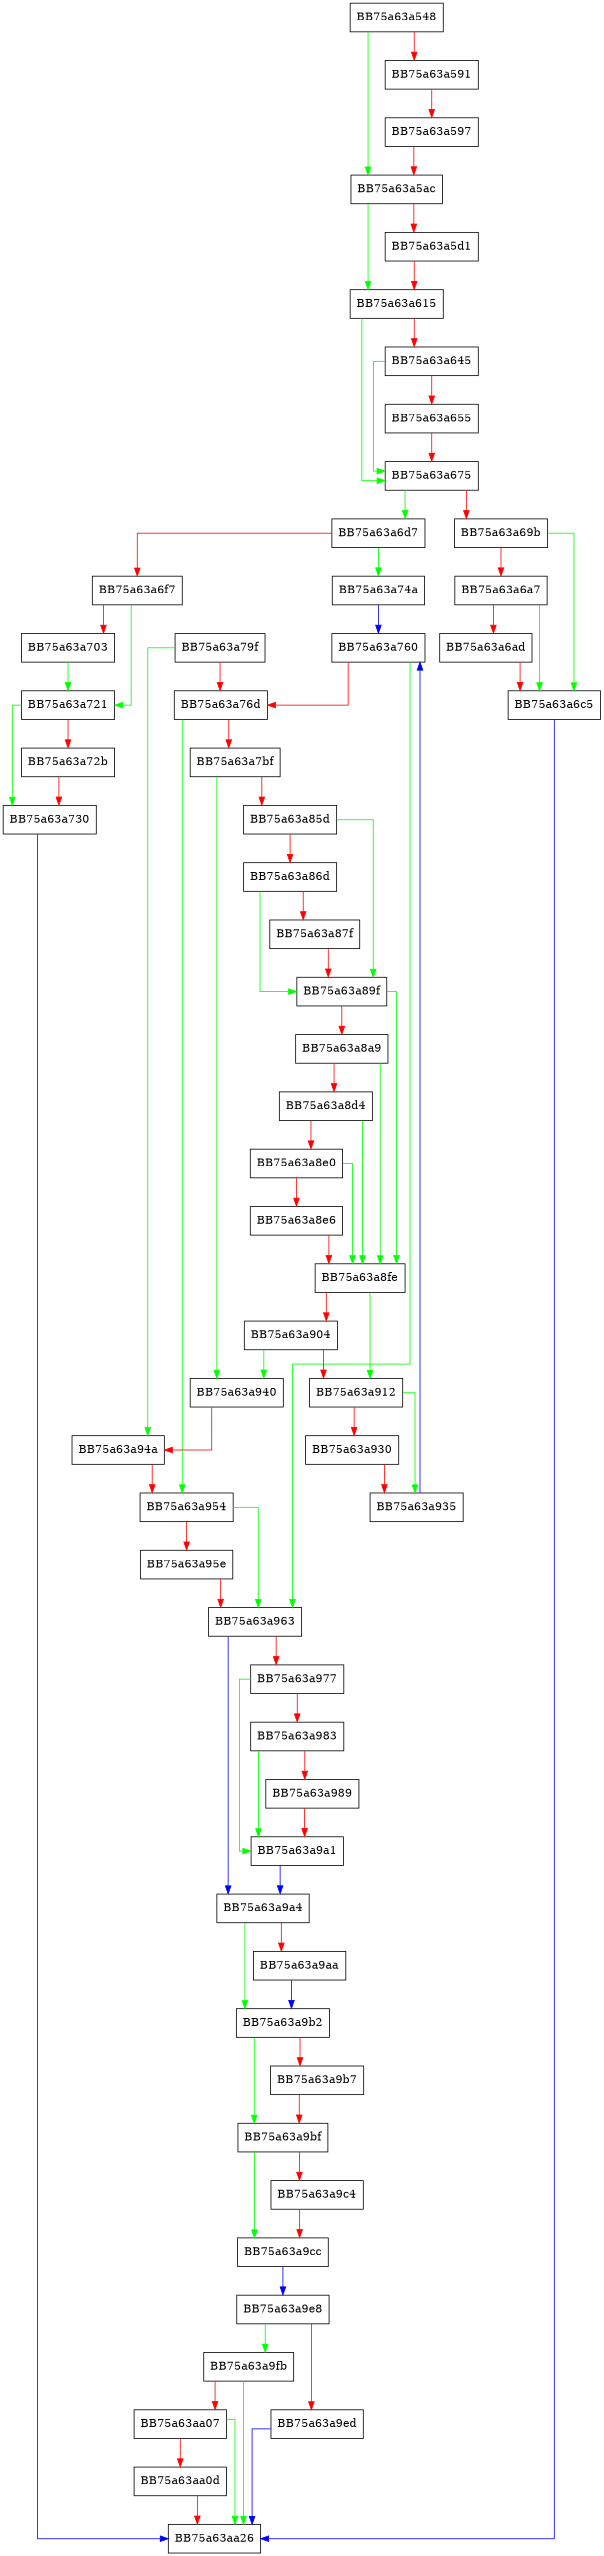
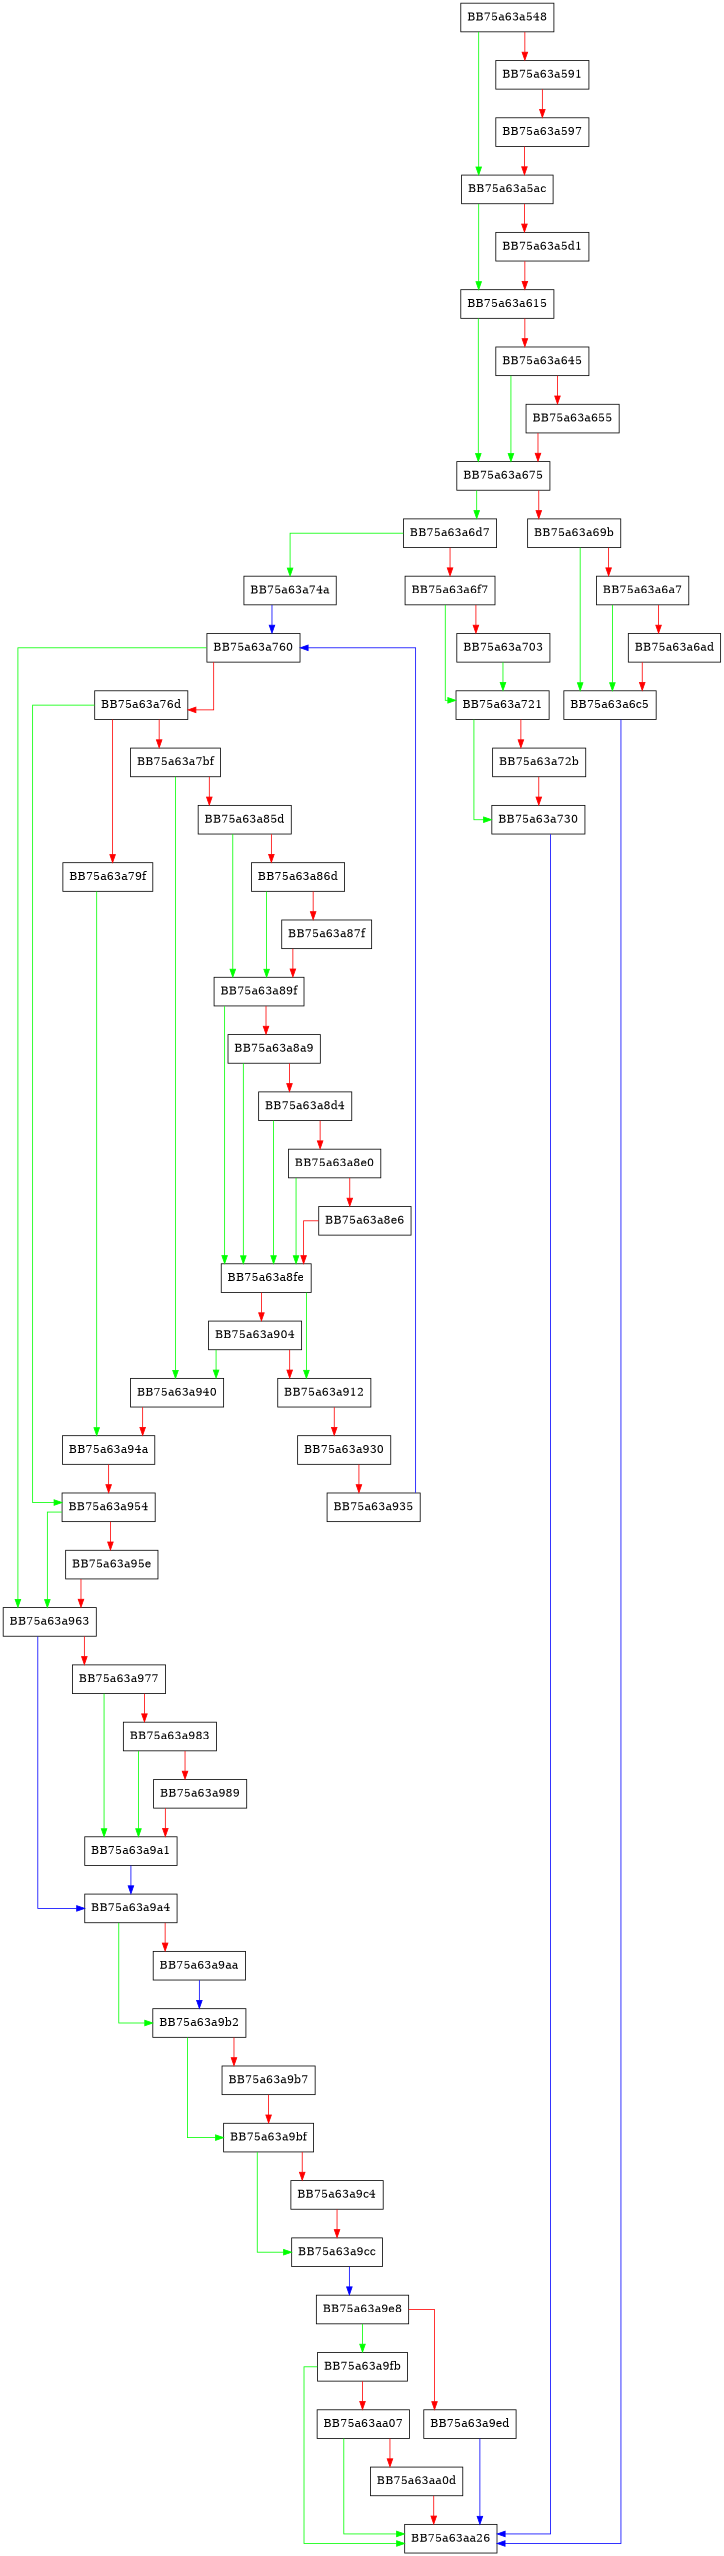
edge "BB75a63a79f" -> "BB75a63a76d": reversed
edge "BB75a63a912" -> "BB75a63a935": removed
